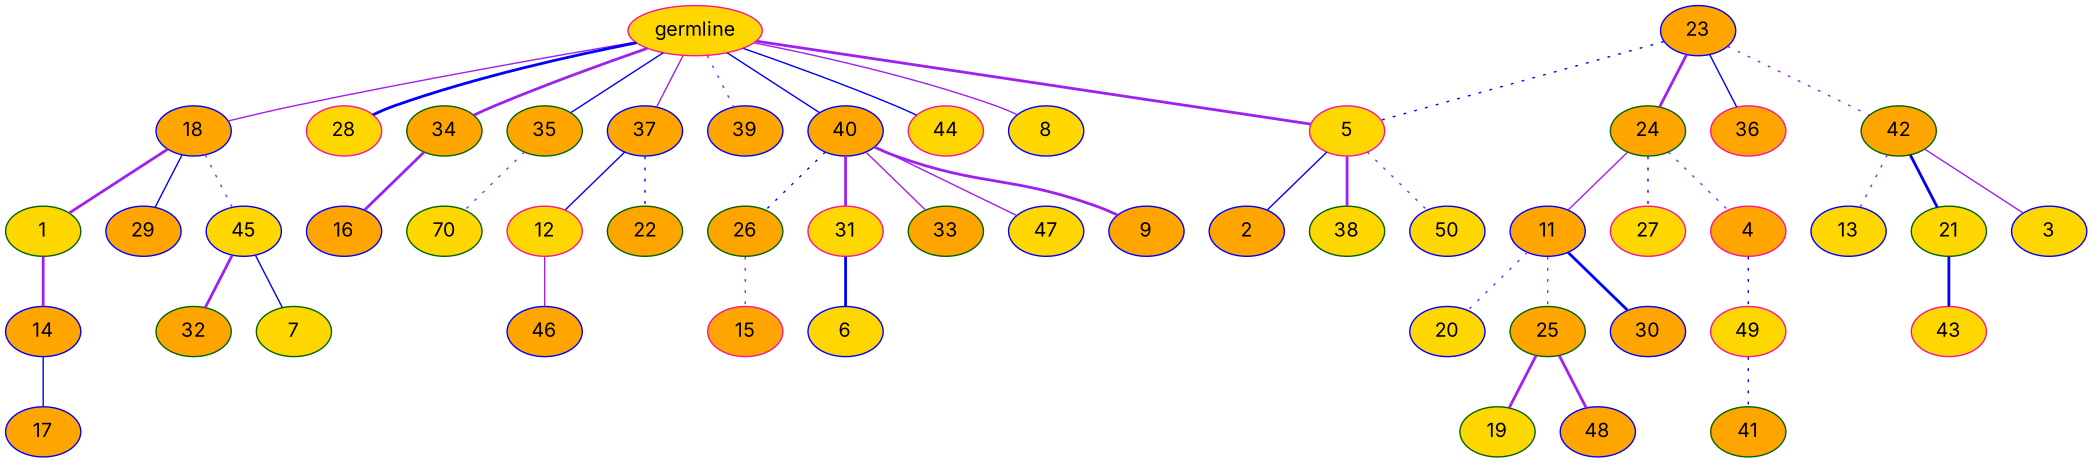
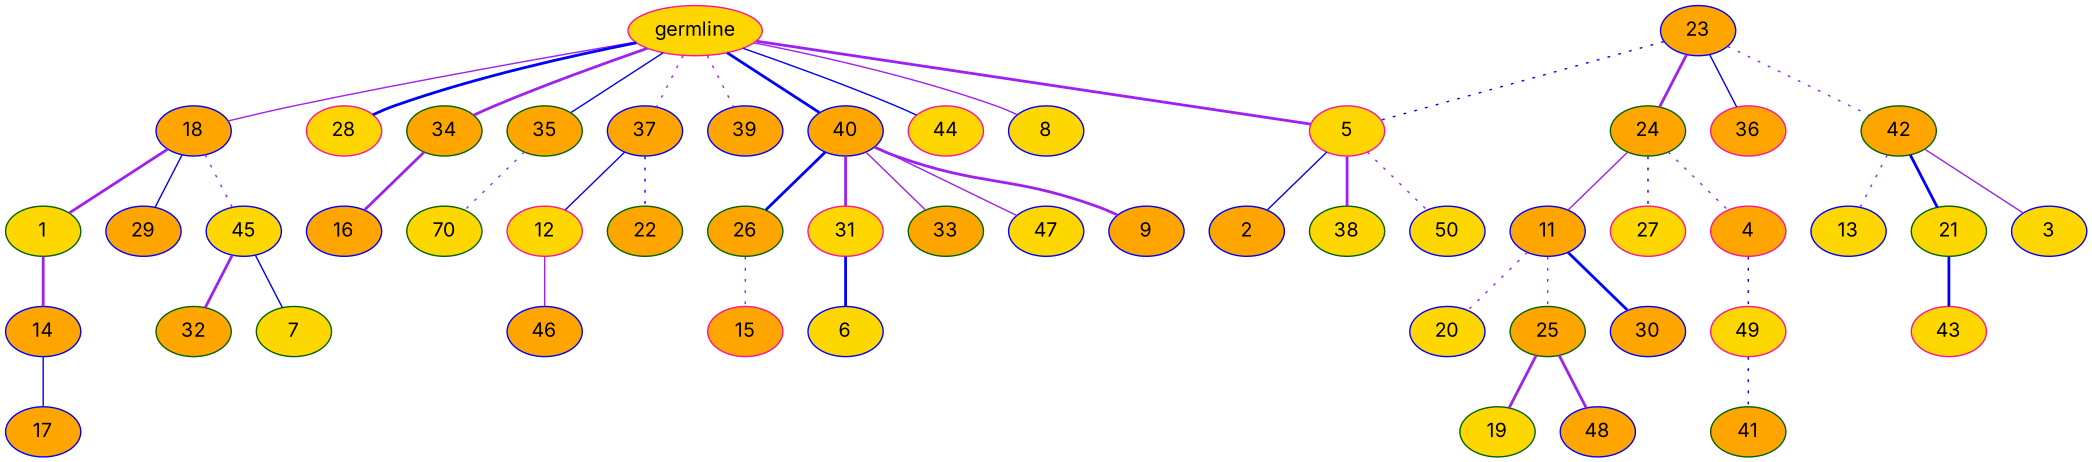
edge "germline" -- "37": style solid -> dotted
edge "germline" -- "40": style solid -> bold
edge "40" -- "26": style dotted -> bold
